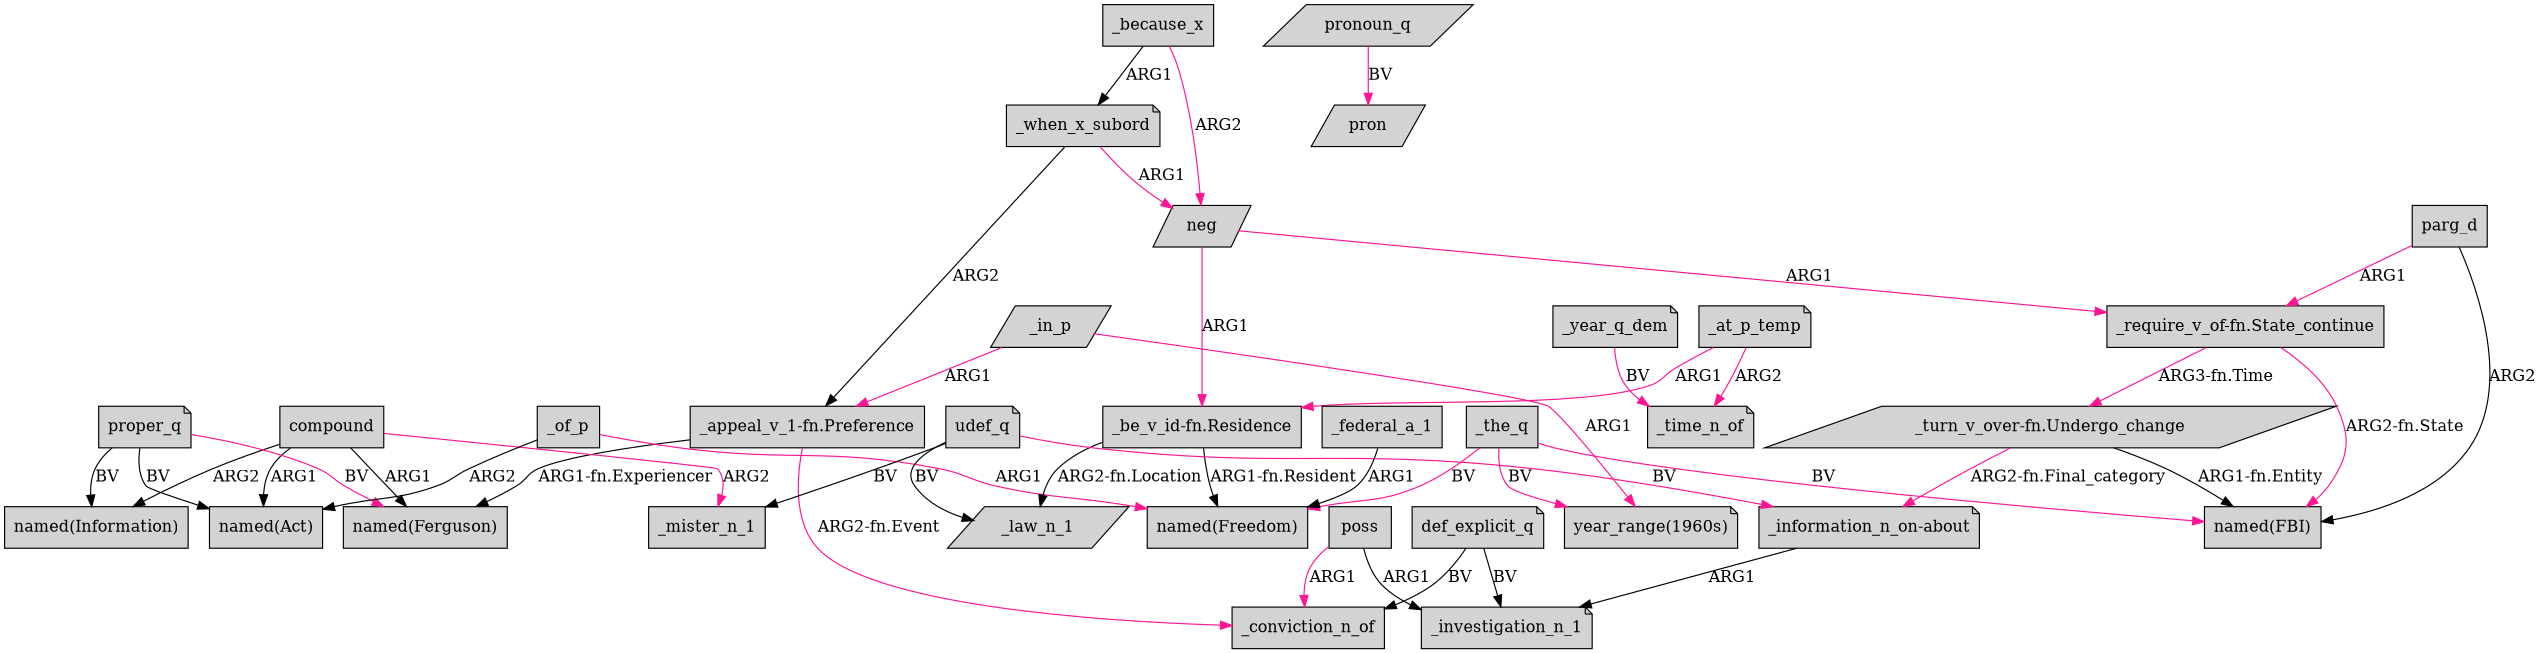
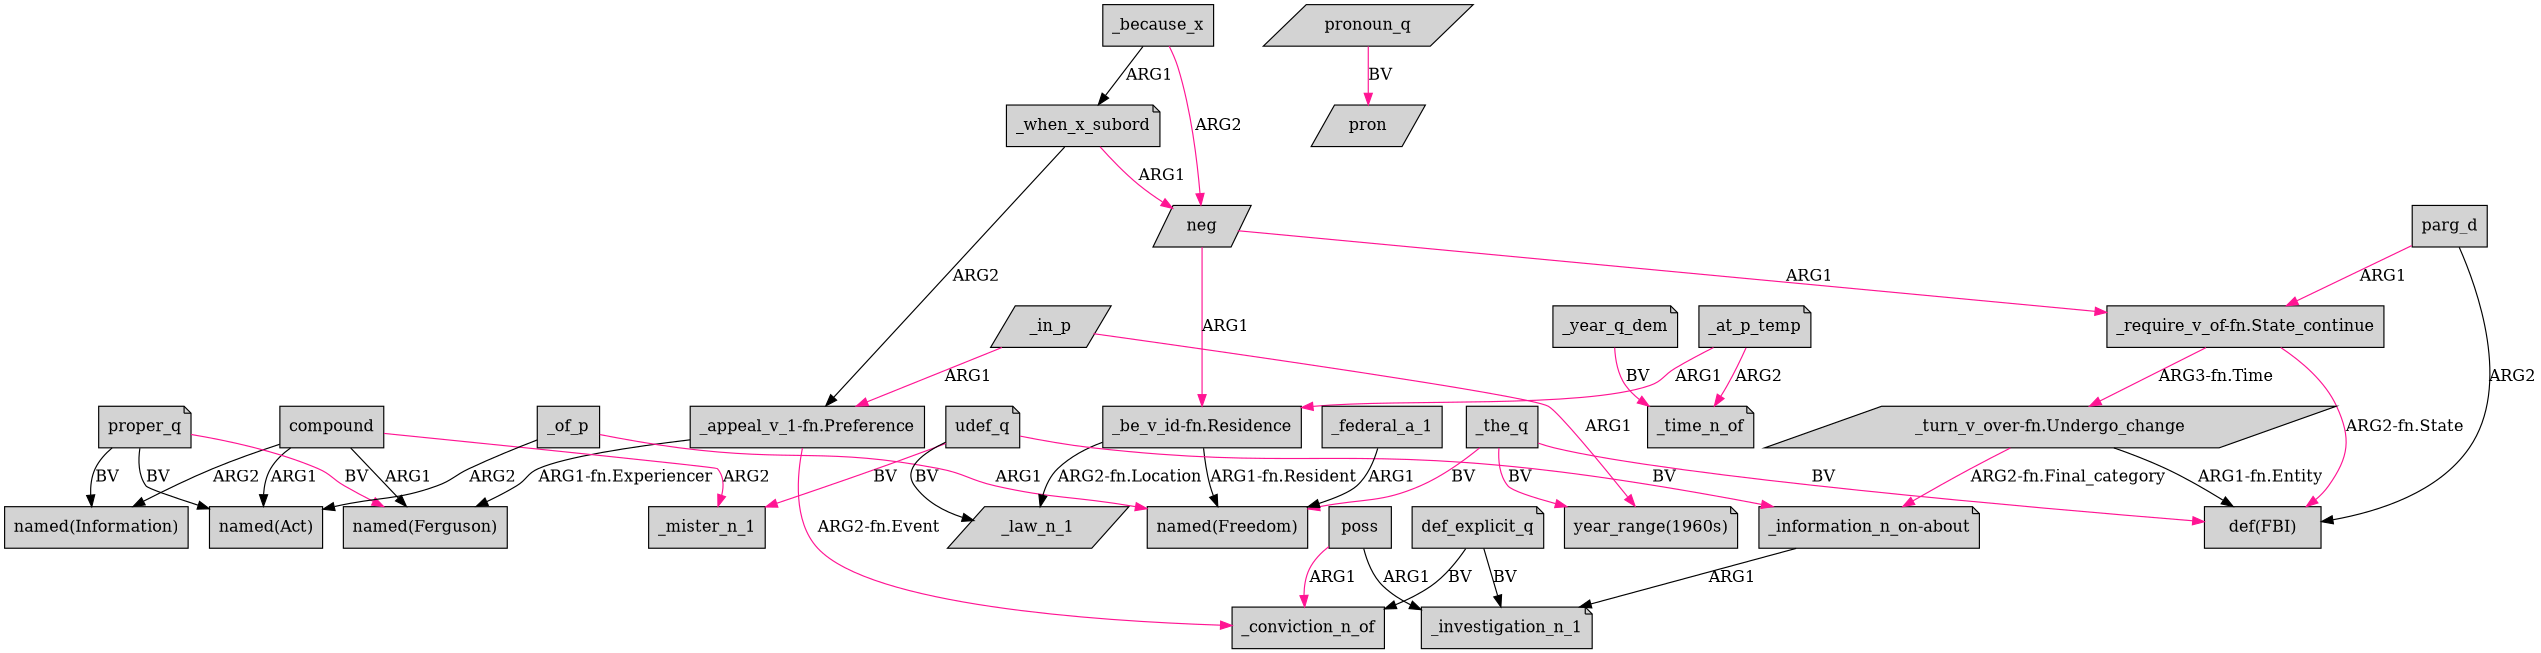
edge "udef_q" -> "_mister_n_1": color black -> deeppink
node "named(FBI)": label "named(FBI)" -> "def(FBI)"
